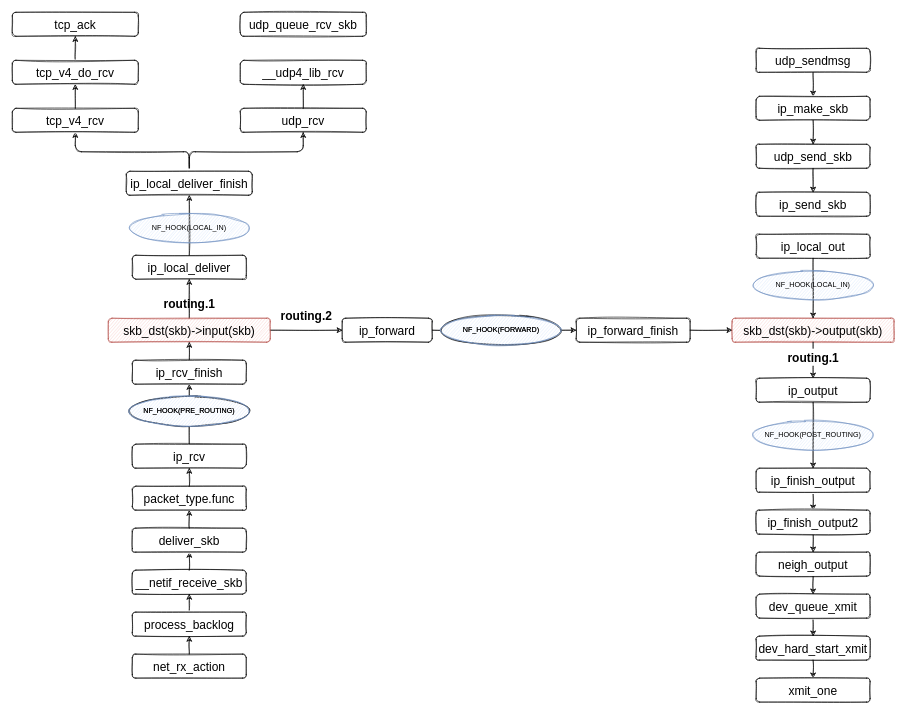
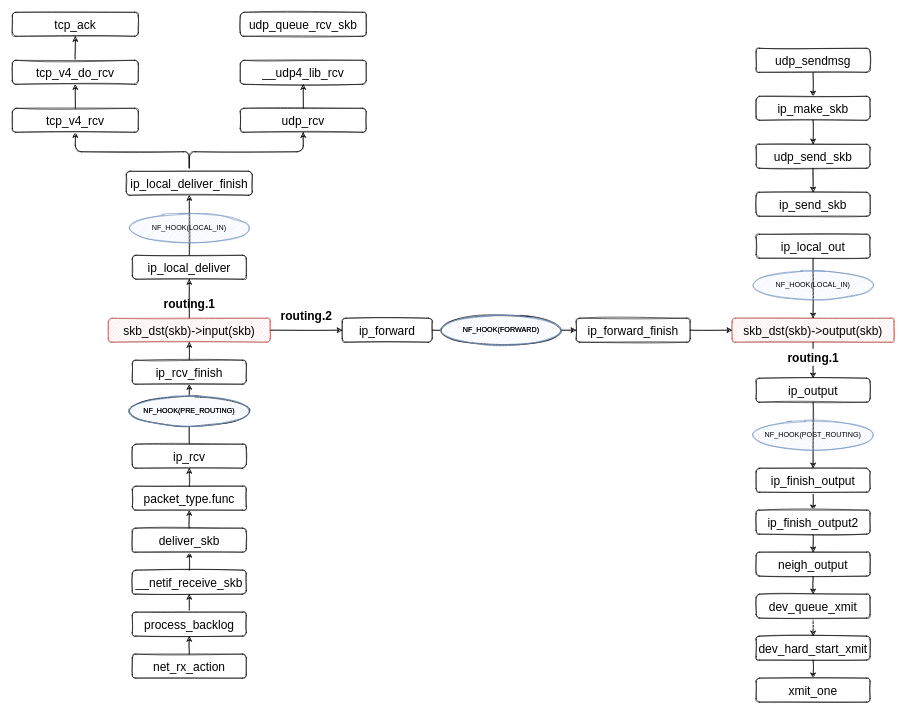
edge "dev_queue_xmit" -> "dev_hard_start_xmit": style solid -> dashed
